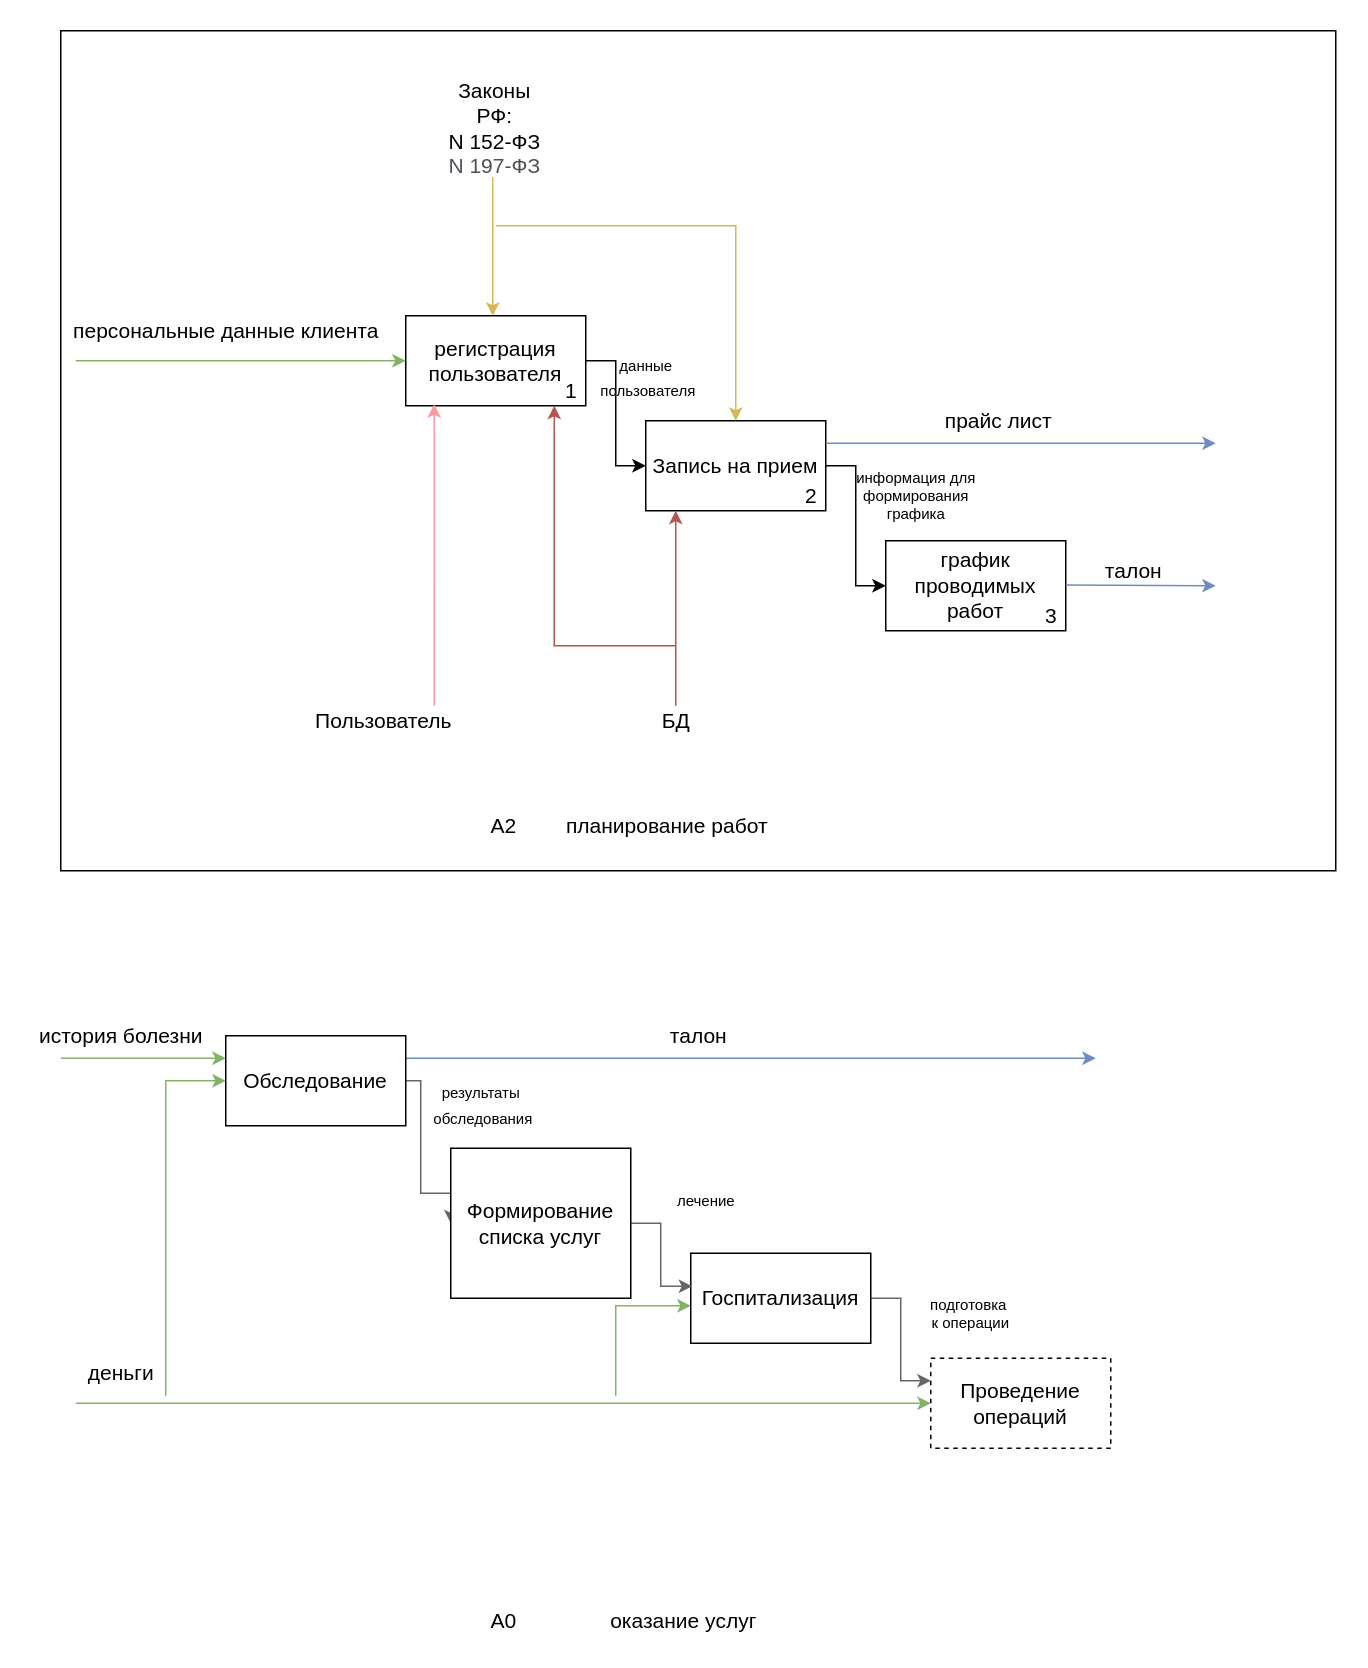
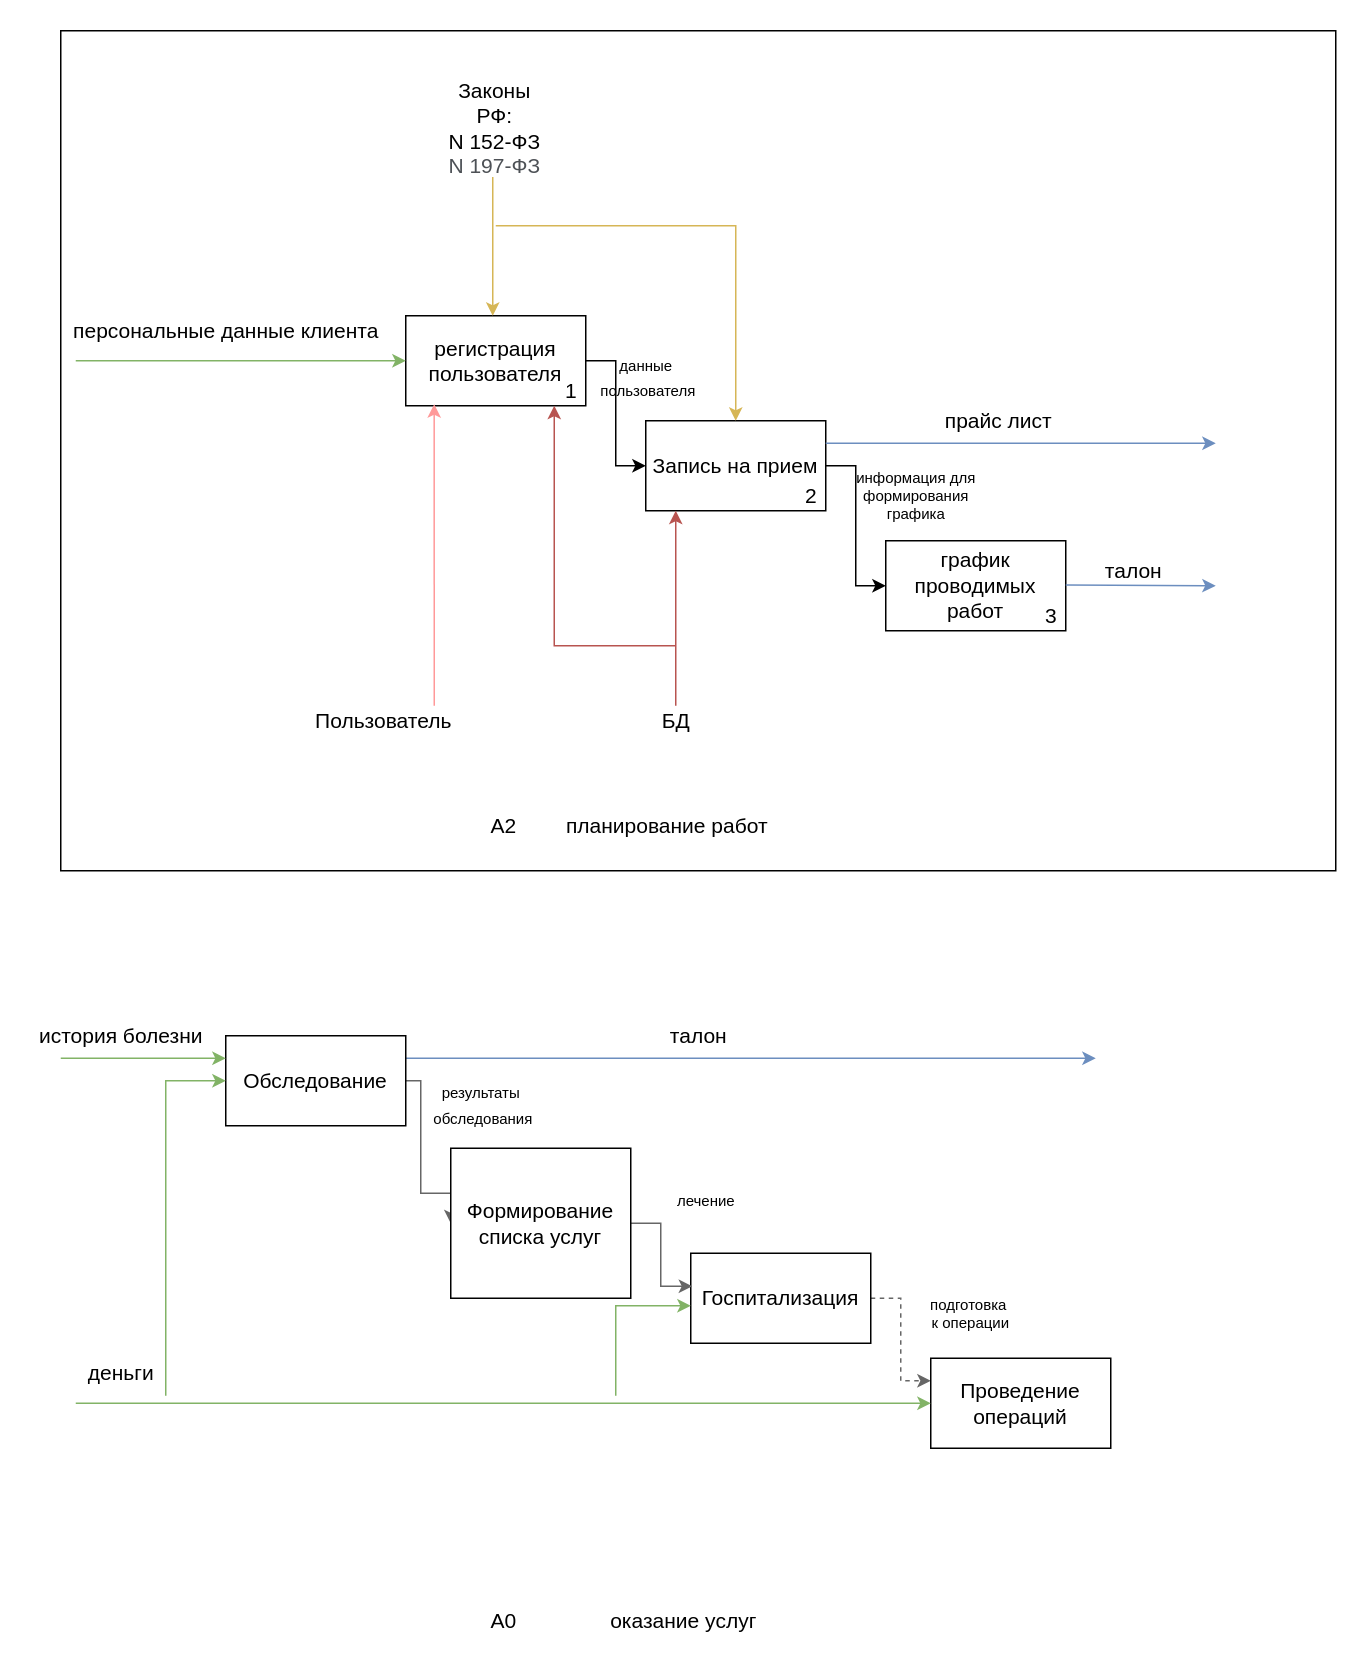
edge "Госпитализация" -> "Проведение операций": style solid -> dashed
node "Проведение операций": style dashed -> solid
